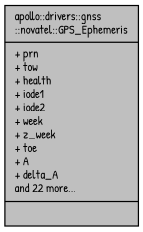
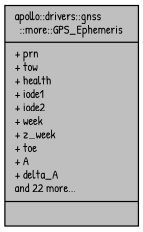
node "apollo::drivers::gnss": text "::novatel::GPS_Ephemeris" -> "::more::GPS_Ephemeris"
